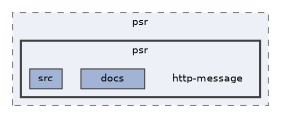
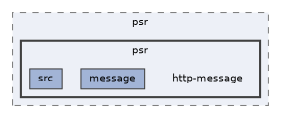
node "docs": label "docs" -> "message"
